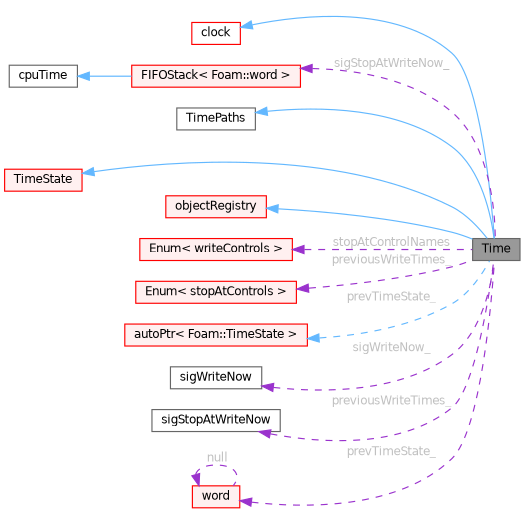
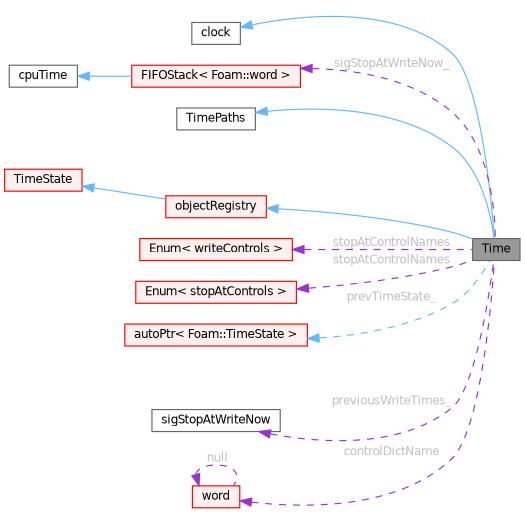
node "clock": color red -> gray40
edge "Time" -> "TimeState": now "objectRegistry" -> "TimeState"
edge "Time" -> "Enum< stopAtControls >": label " previousWriteTimes_" -> " stopAtControlNames"
node "sigWriteNow": removed
edge "Time" -> "word": label " prevTimeState_" -> " controlDictName"
